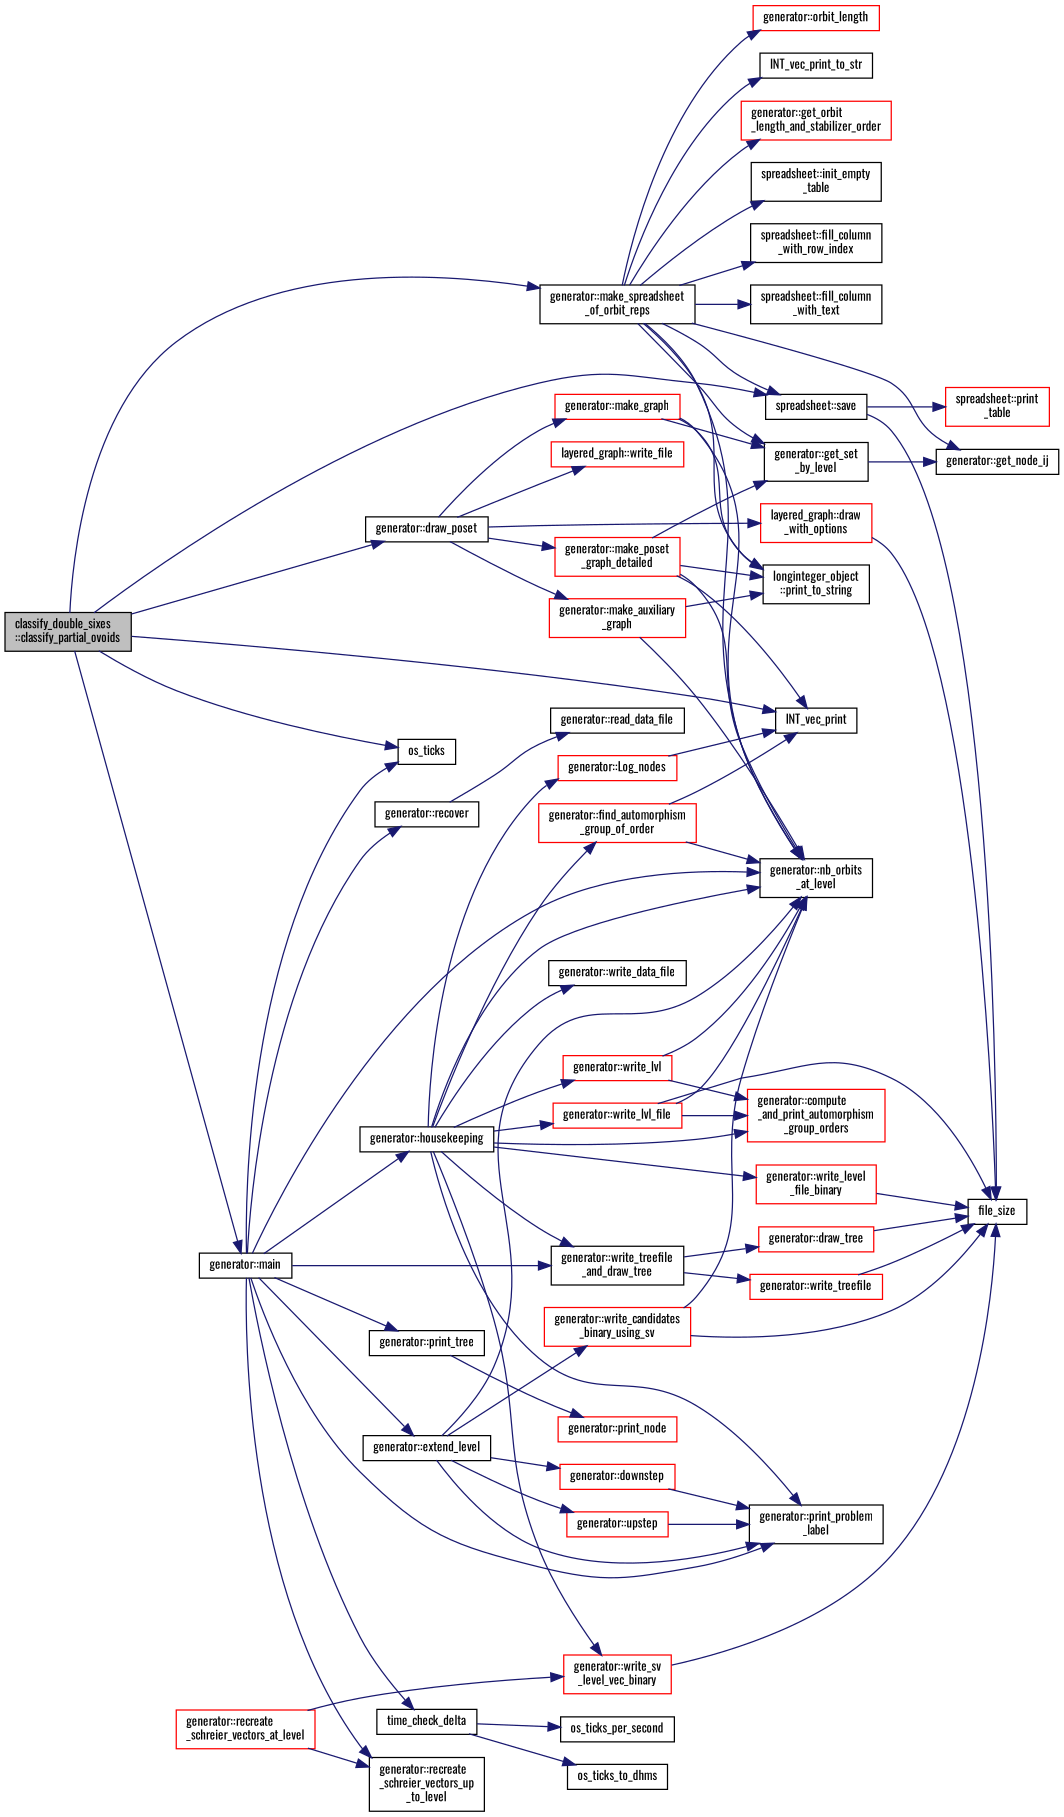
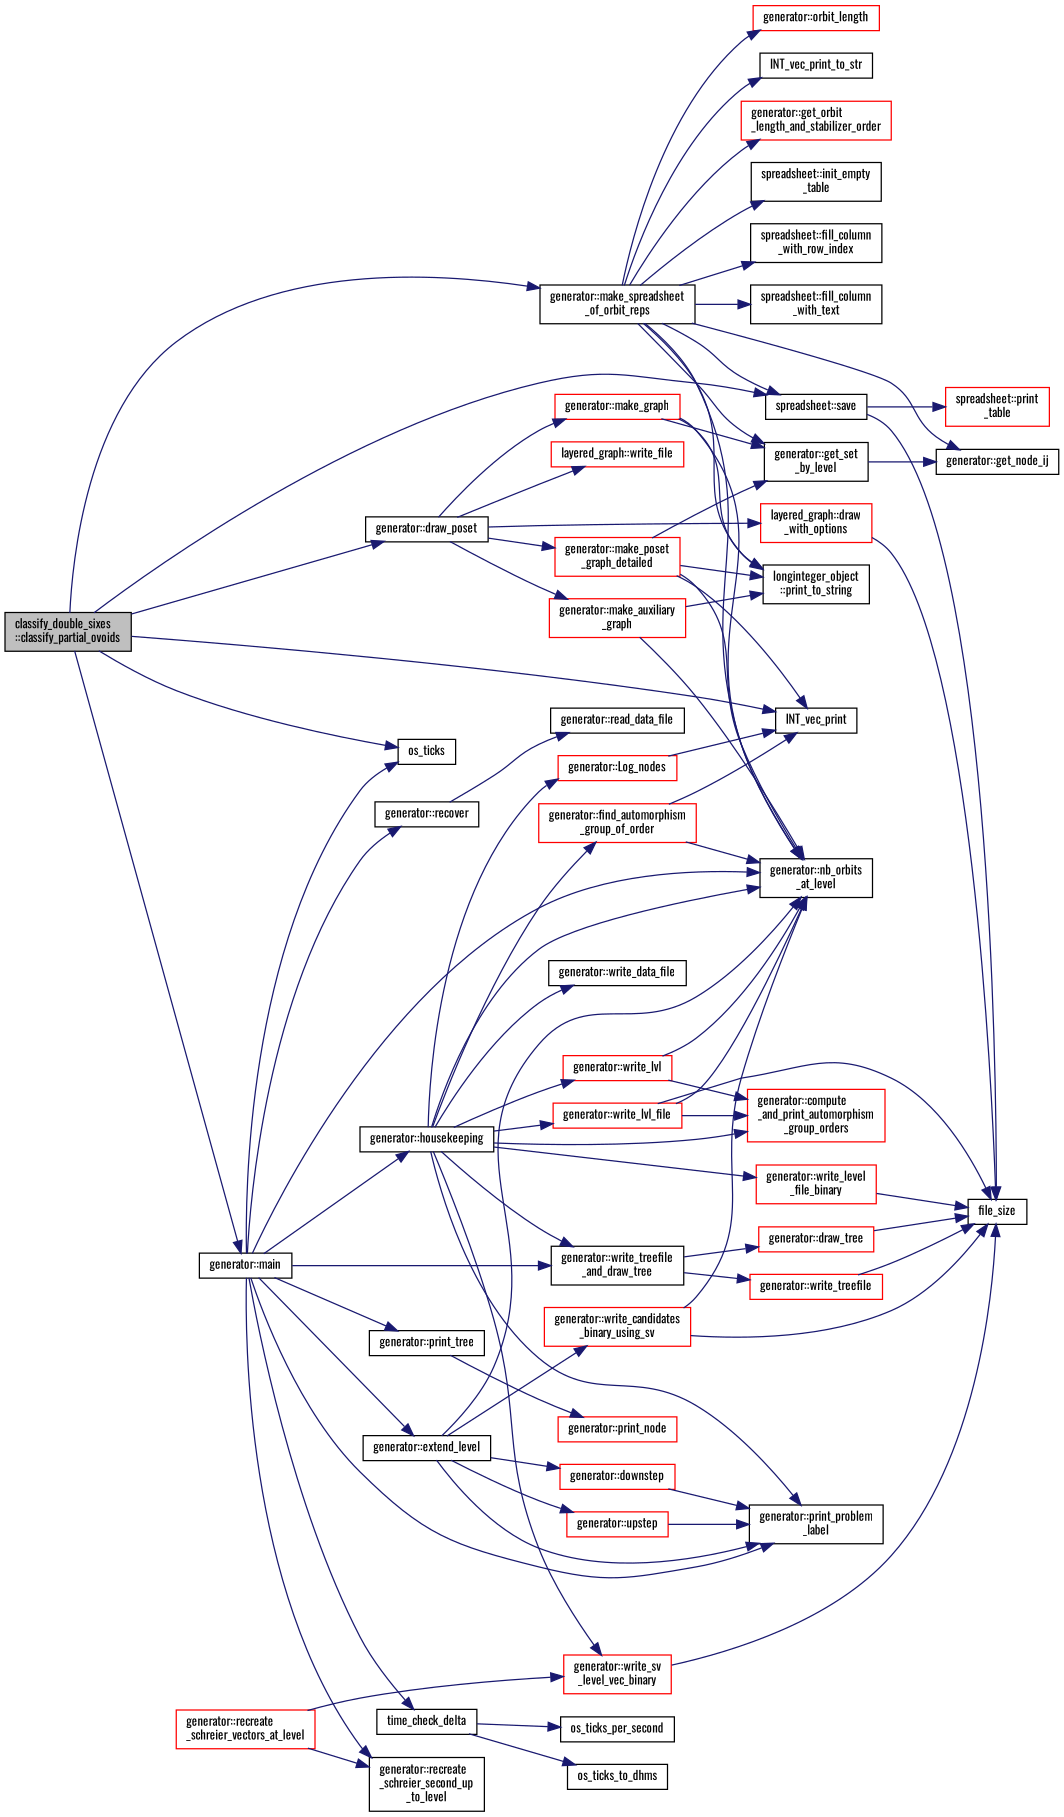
node "generator::recreate _schreier_vectors_up _to_level": label "generator::recreate _schreier_vectors_up _to_level" -> "generator::recreate _schreier_second_up _to_level"
